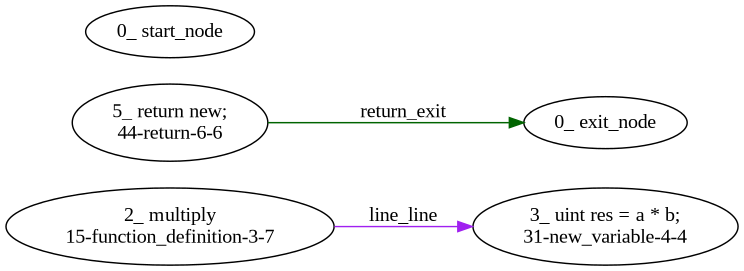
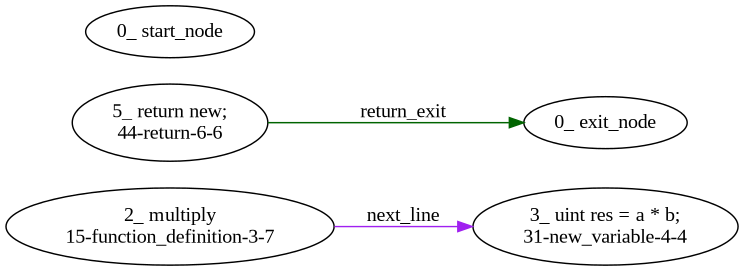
edge "2_ multiply 15-function_definition-3-7" -> "3_ uint res = a * b; 31-new_variable-4-4": label "line_line" -> "next_line"
